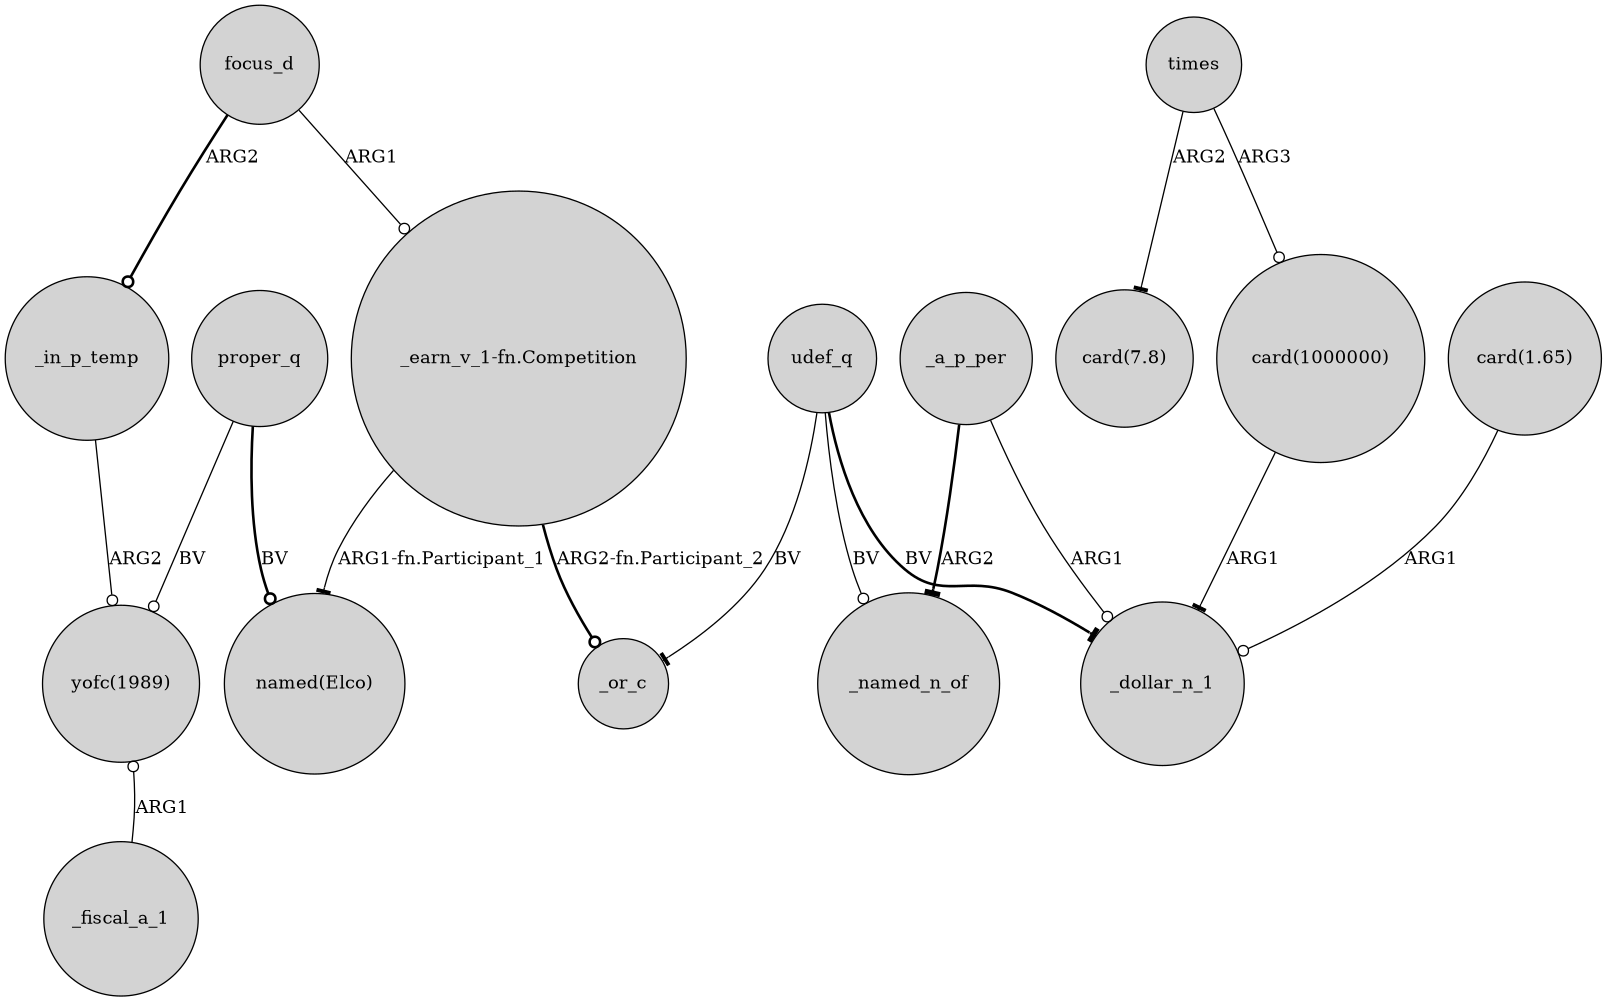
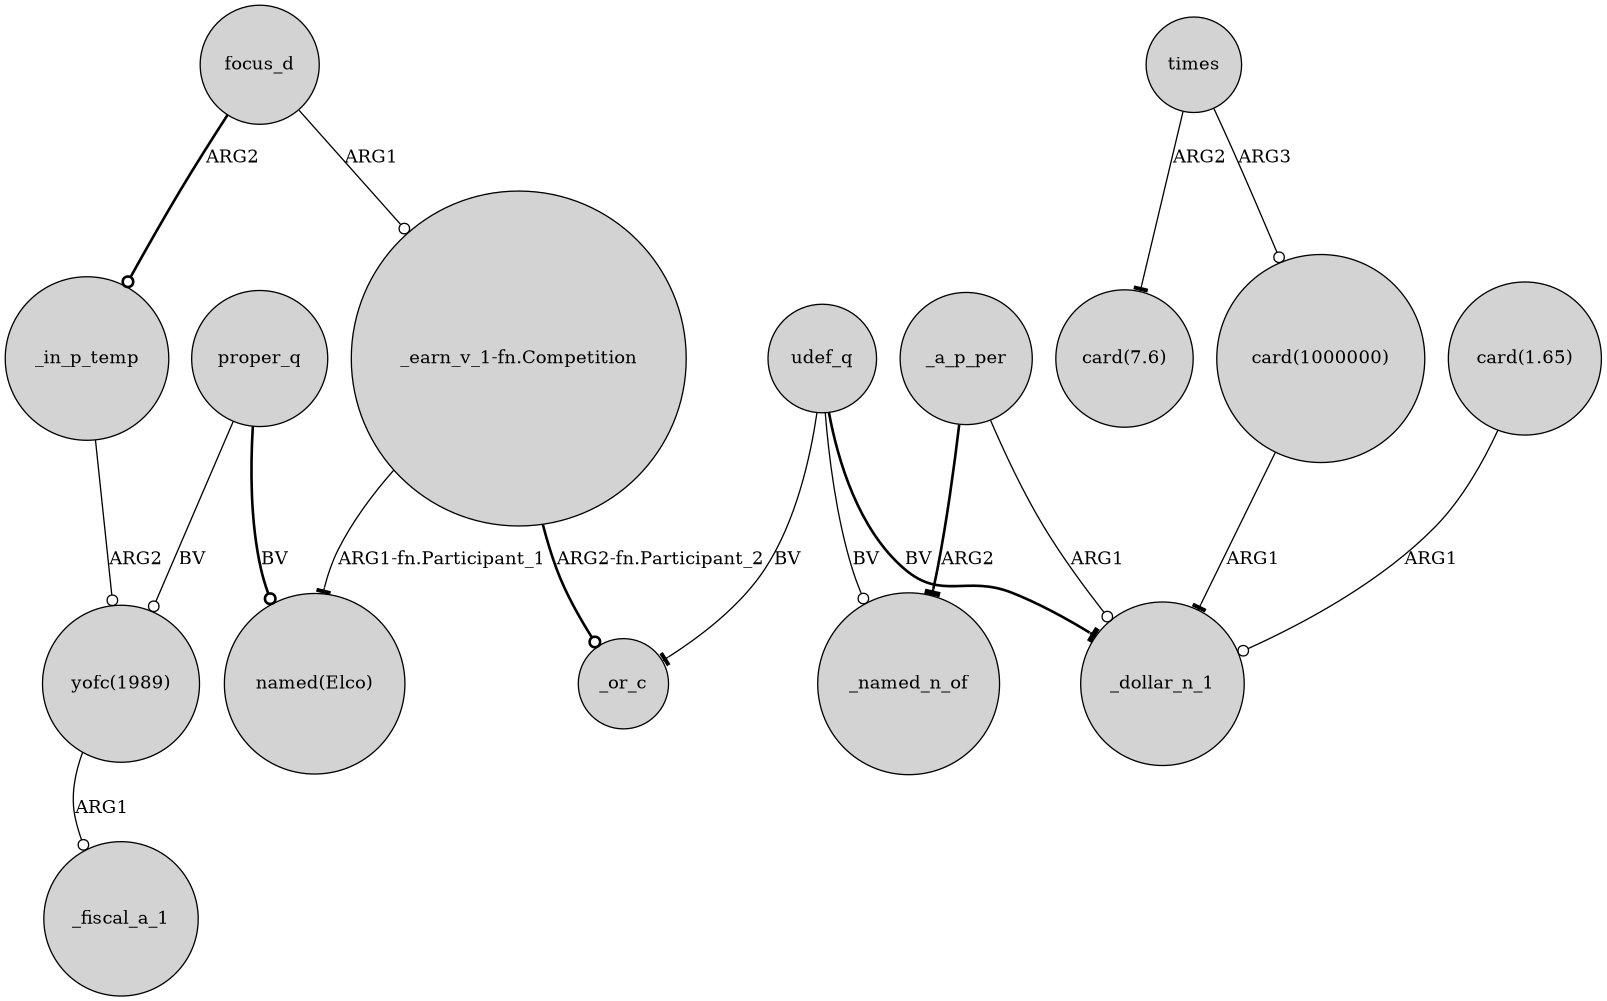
node "card(7.8)": label "card(7.8)" -> "card(7.6)"
edge "_fiscal_a_1" -> "yofc(1989)": reversed
